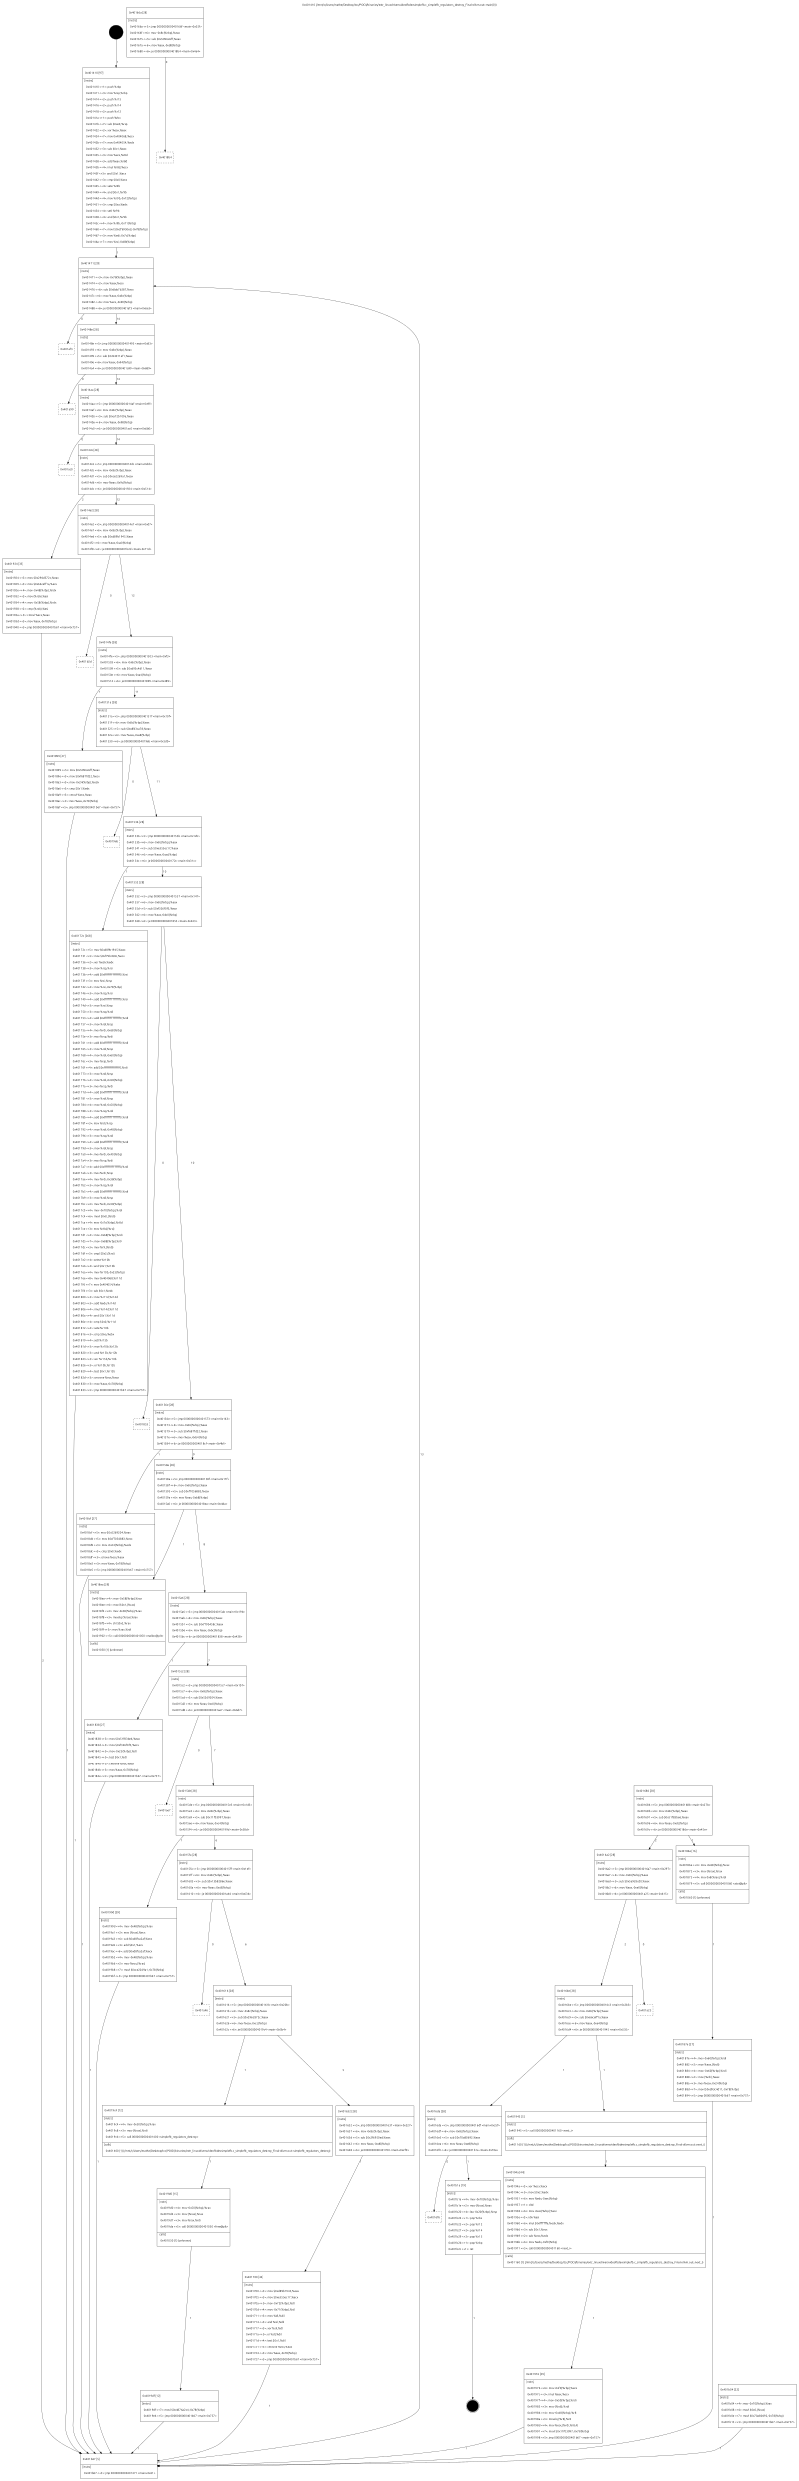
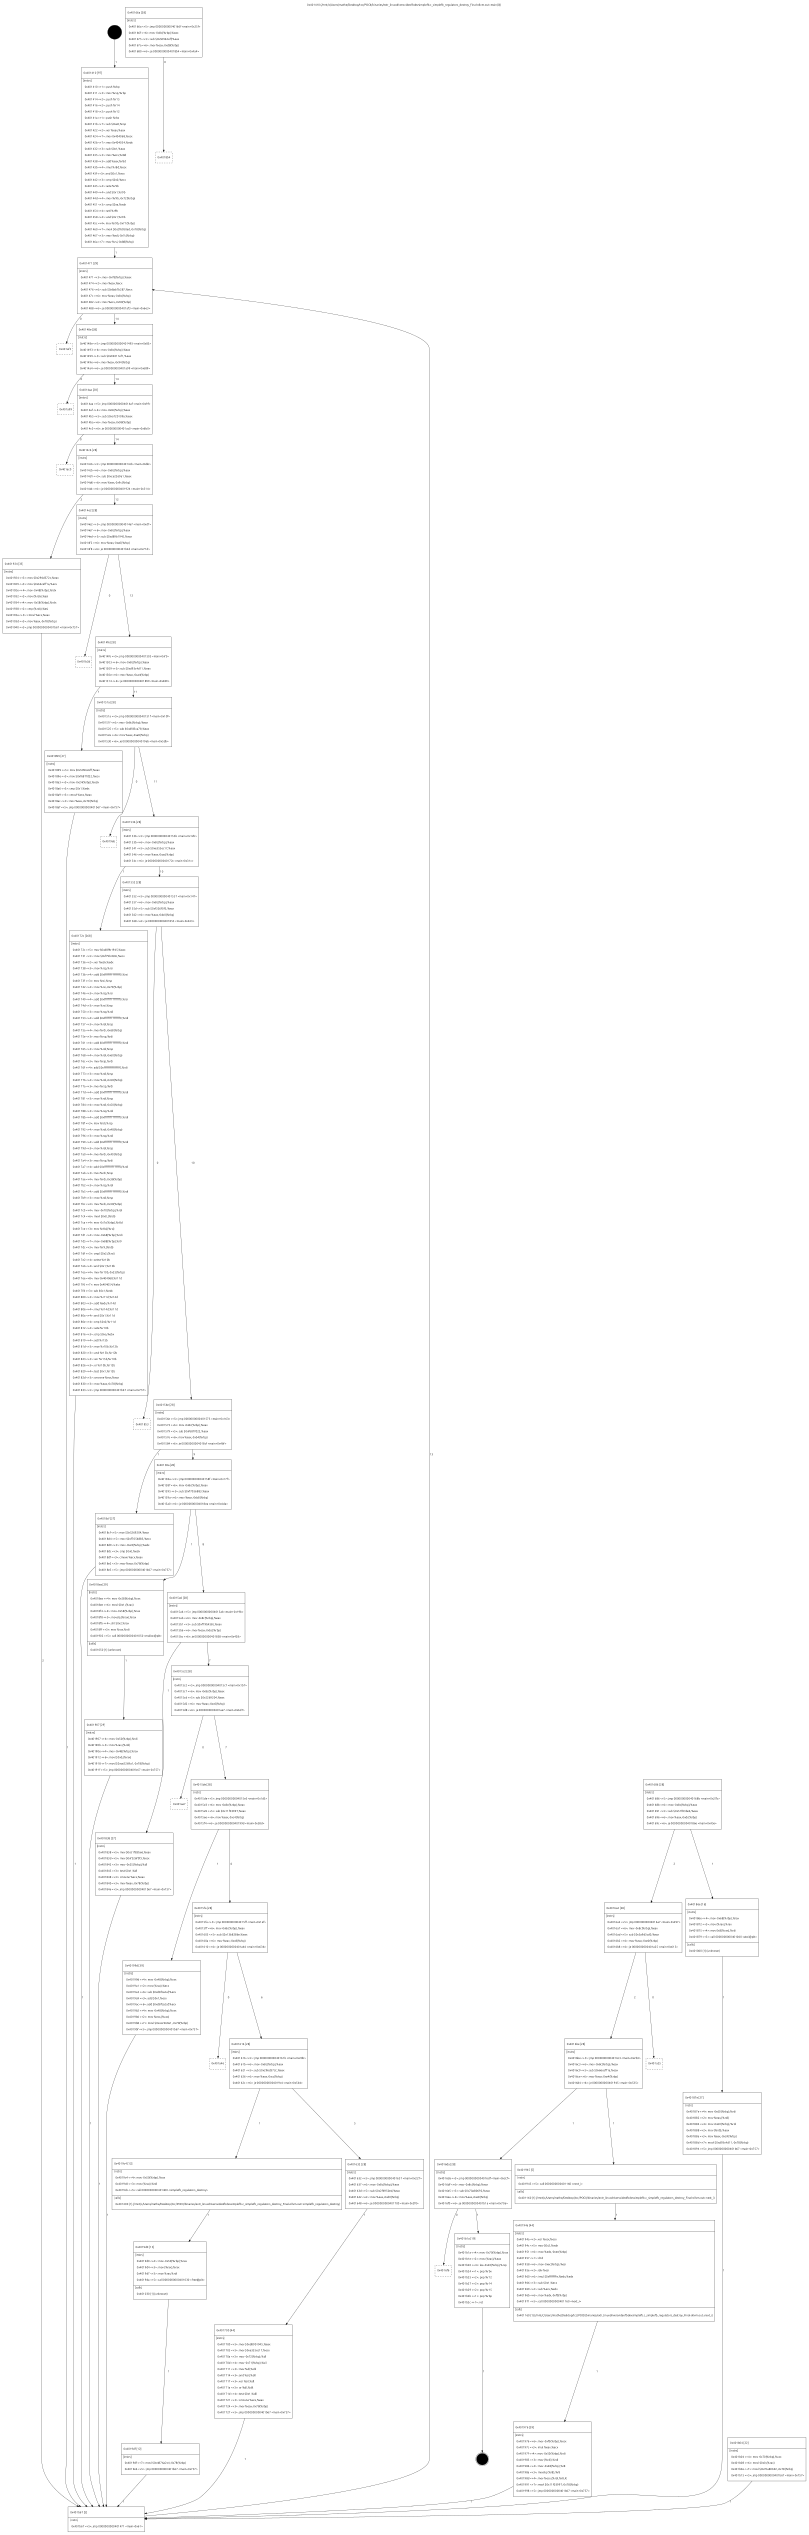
node "0x401907 [29]": added
